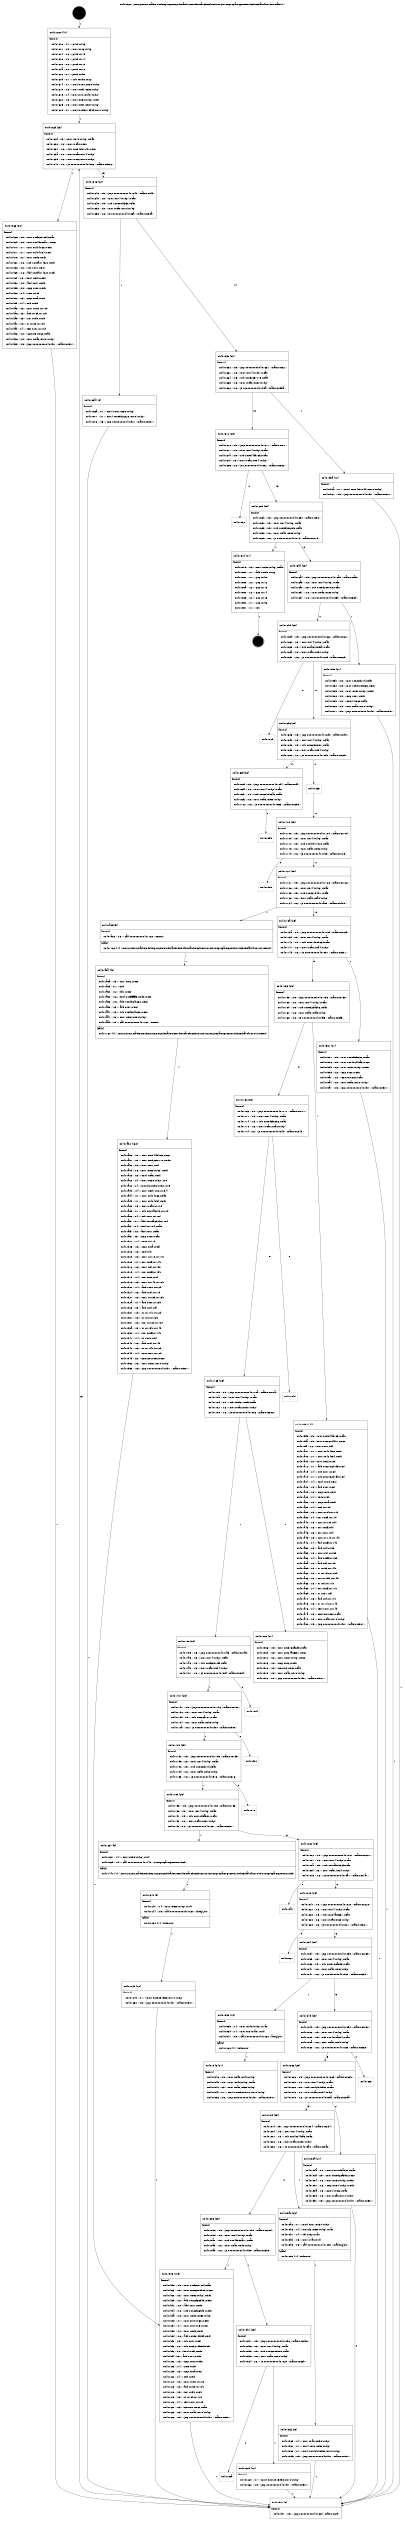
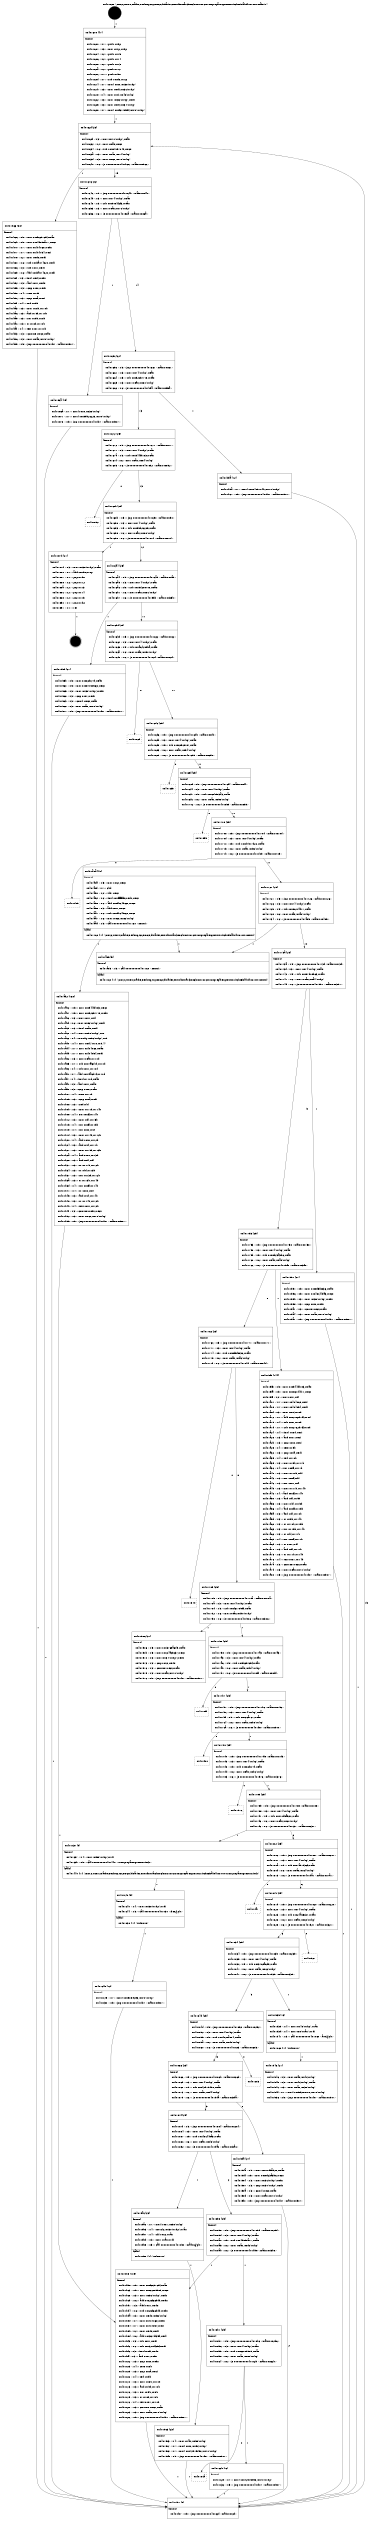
edge "0x401c55" -> "0x401708 [25]": now "0x4016ef [25]" -> "0x401708 [25]"
edge "0x401a85 [5]" -> "0x401a8a [40]": reversed
